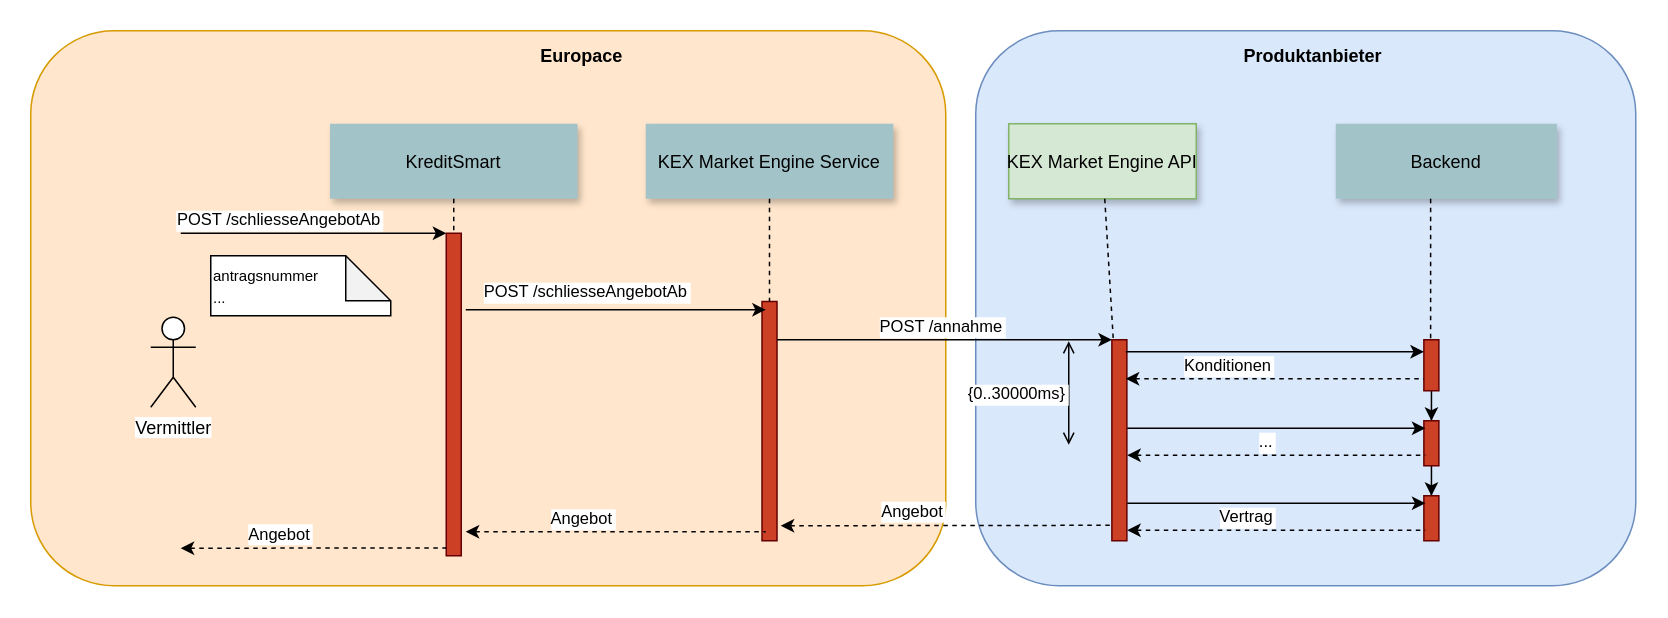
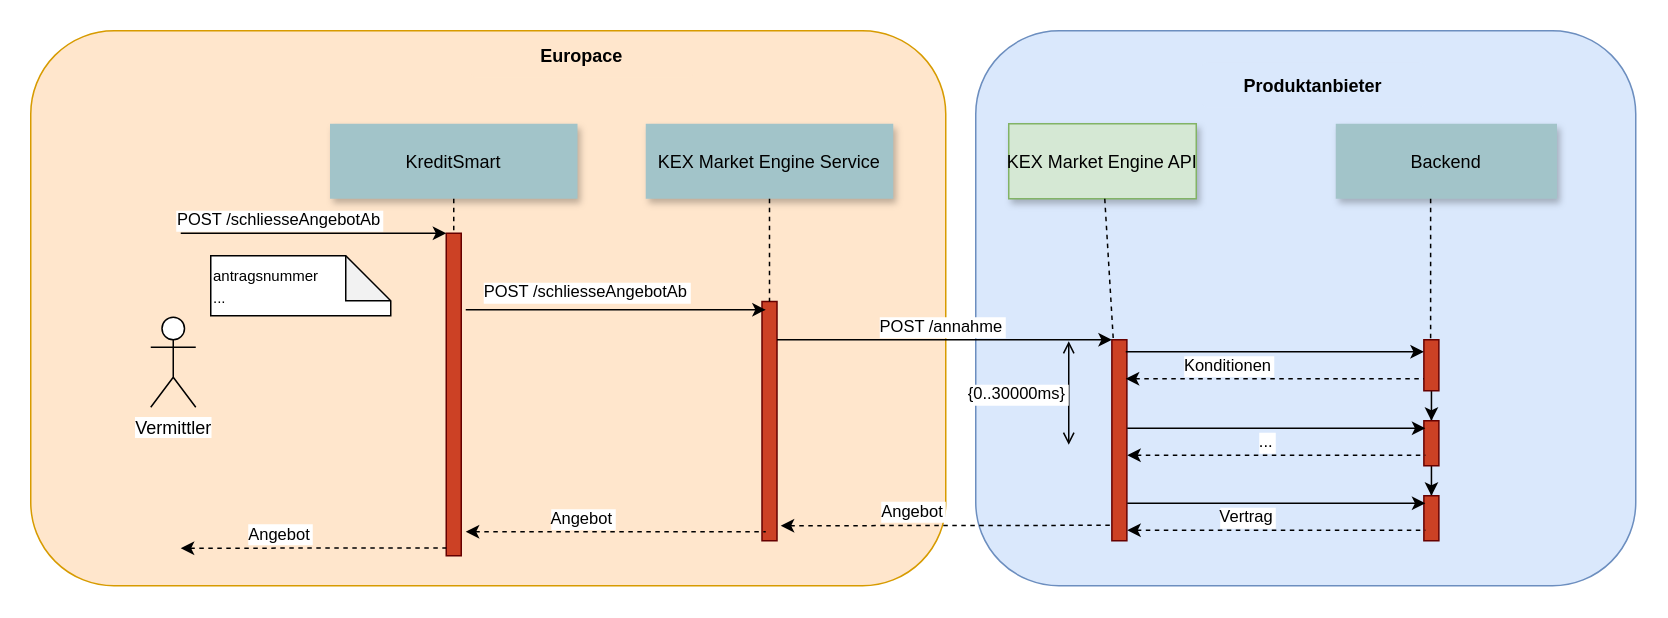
node "Produktanbieter": moved (1313, 55) -> (1313, 85)
